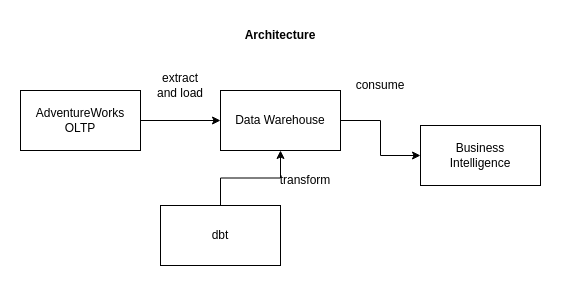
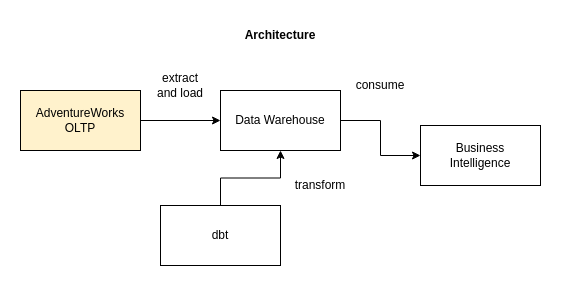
node "AdventureWorks OLTP": fillcolor #ffffff -> #fff2cc
node "transform": moved (306, 181) -> (321, 186)
